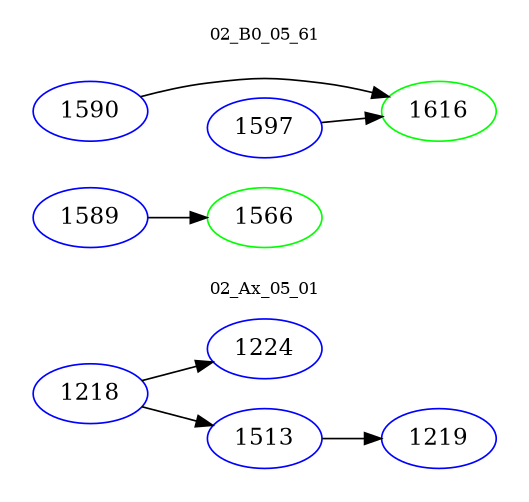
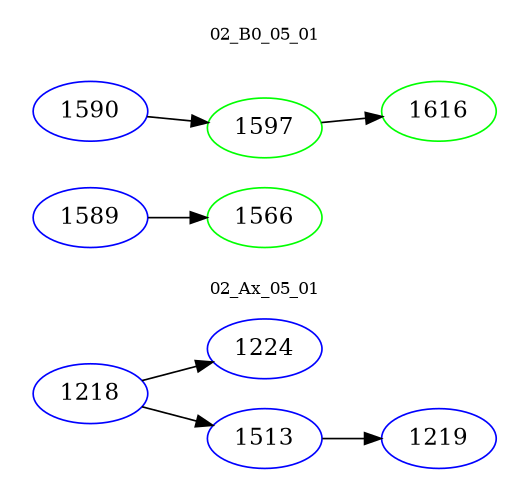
cluster "02_B0_05_61": label "02_B0_05_61" -> "02_B0_05_01"
edge "1590" -> "1616": now "1590" -> "1597"
node "1597": color blue -> green
